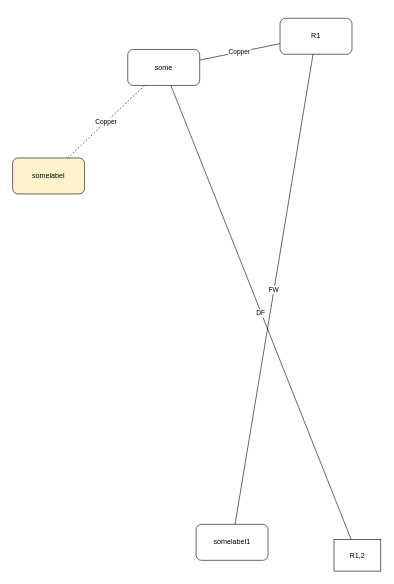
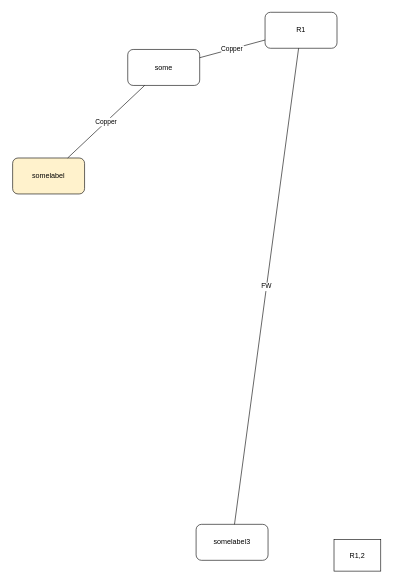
node "R1": moved (316, 36) -> (301, 30)
edge "some" -- "somelabel": style dashed -> solid
edge "some" -- "R1,2": removed, label "DF"
node "somelabel1": label "somelabel1" -> "somelabel3"
